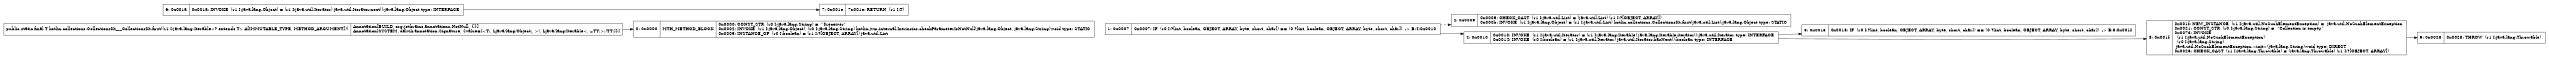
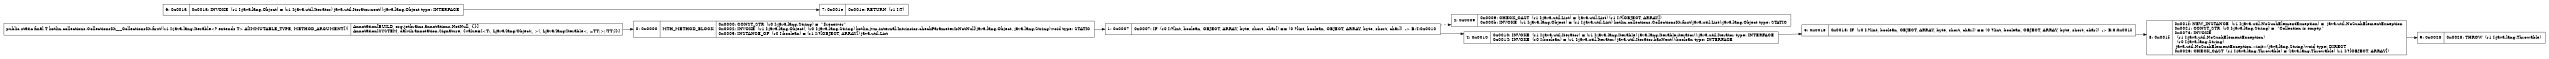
node "7: 0x001e": text "7x001e: RETURN  (r1 I:T)" -> "0x001e: RETURN  (r1 I:T)"
edge "0: 0x0000" -> "1: 0x0007": added
edge "4: 0x0010" -> "8: 0x001f": now "5: 0x0018" -> "8: 0x001f"
